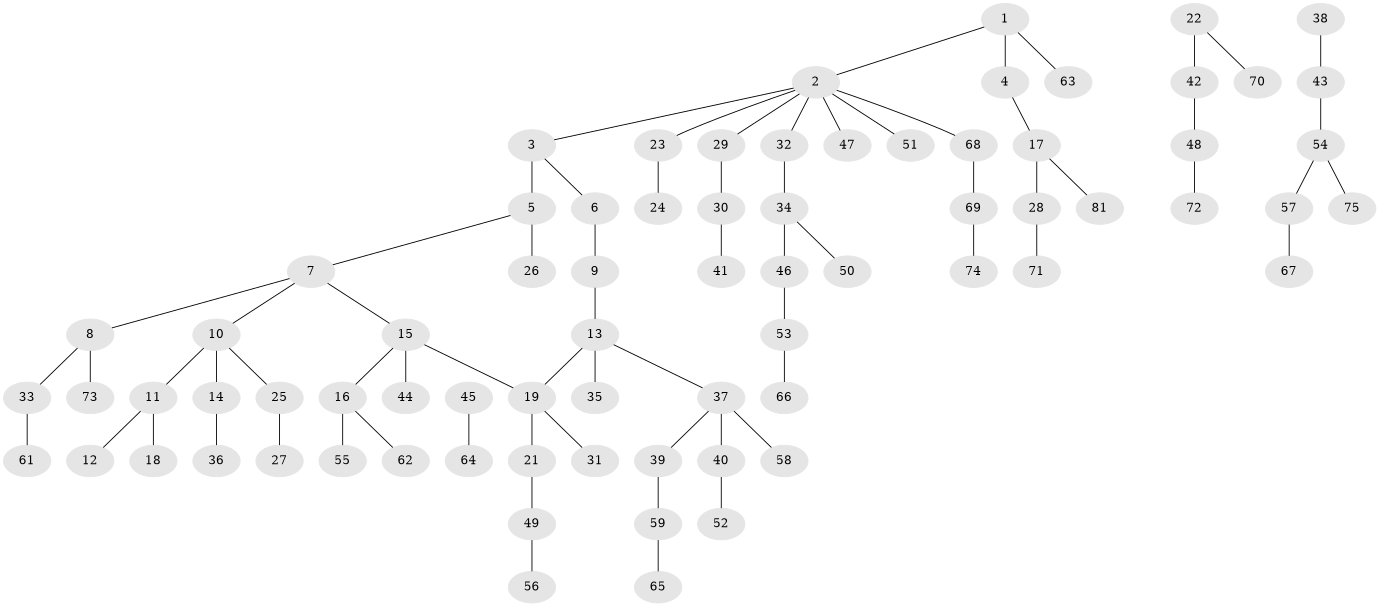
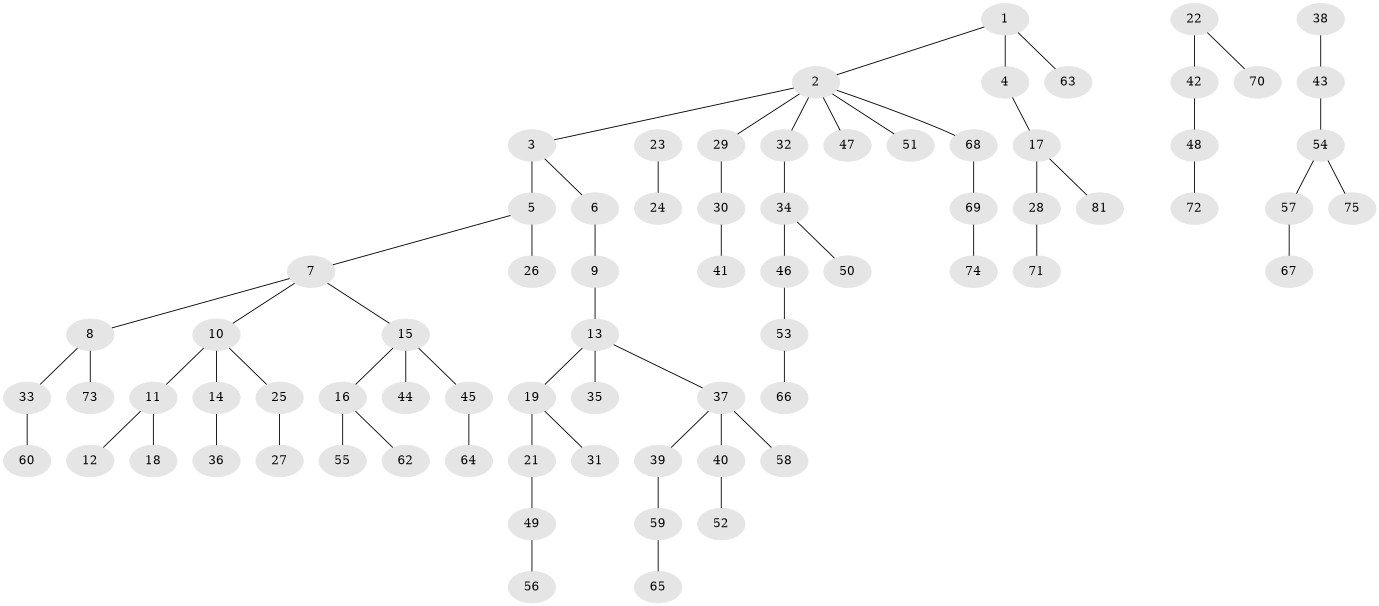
edge "2" -- "23": removed
edge "15" -- "19": now "15" -- "45"
node "61": label "61" -> "60"
